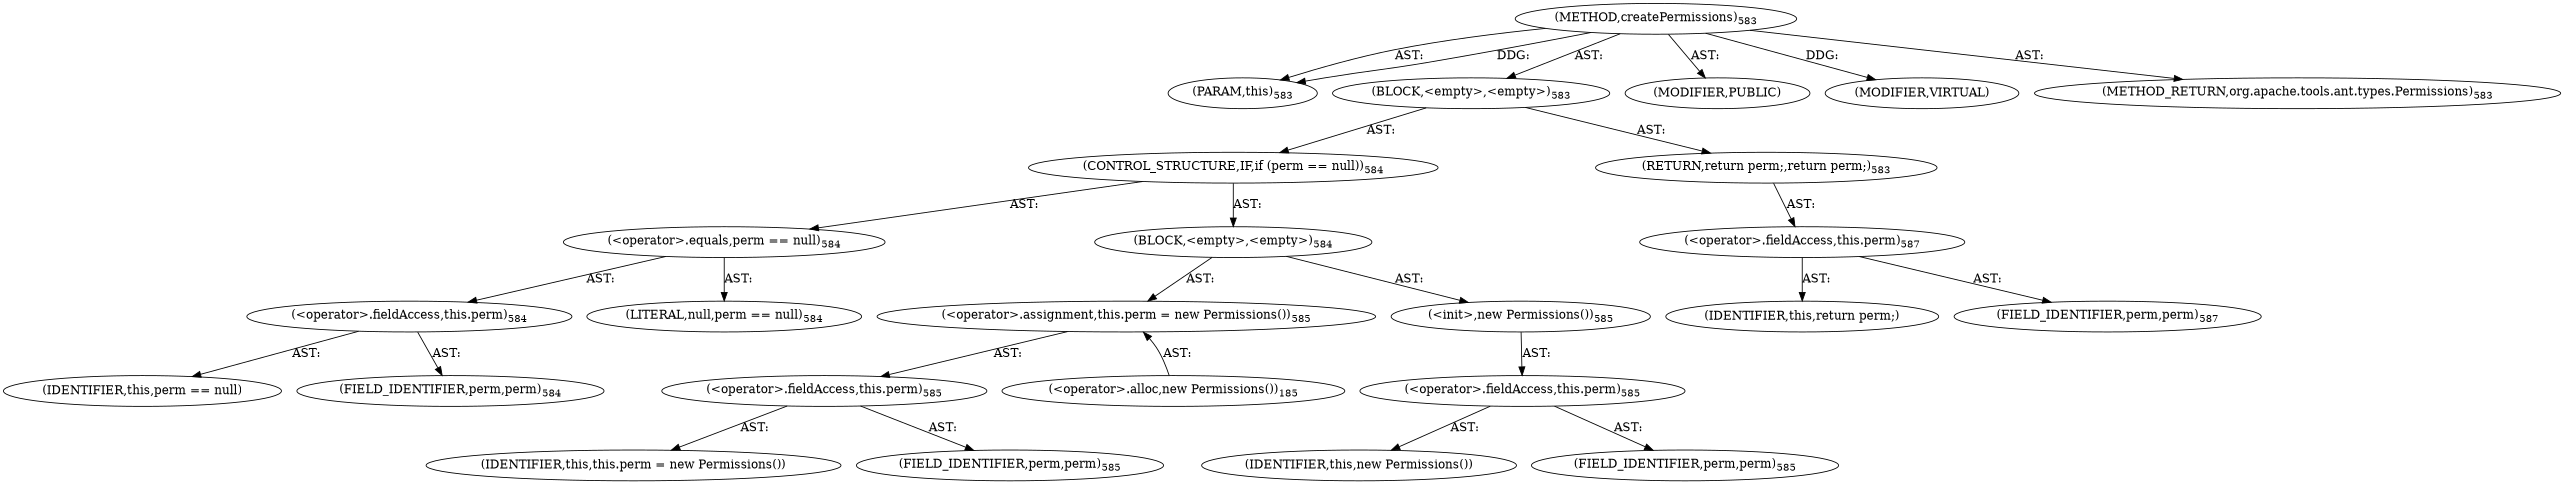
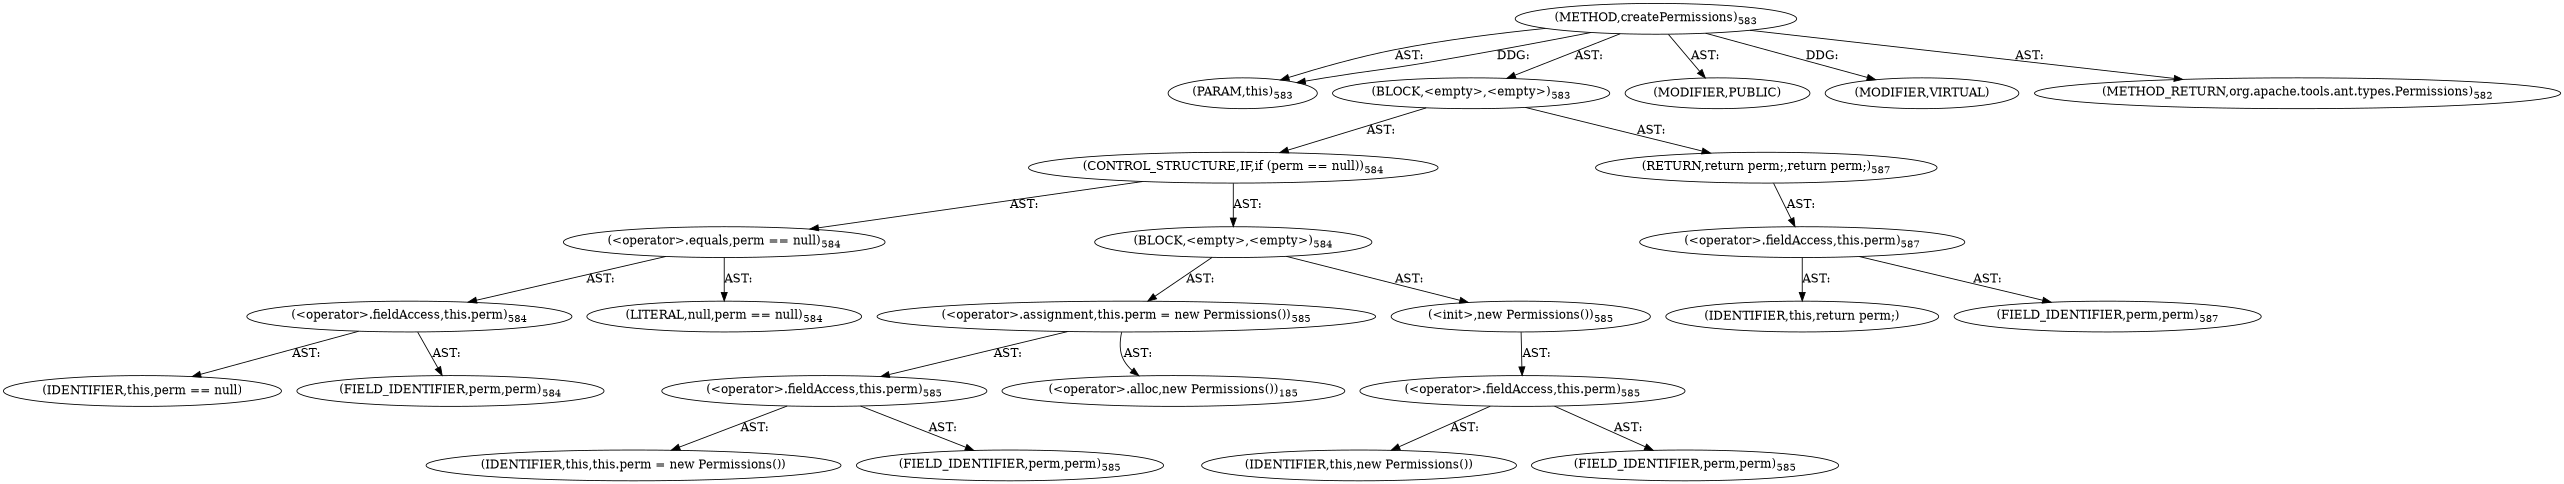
node "(METHOD_RETURN,org.apache.tools.ant.types.Permissions)": text "583" -> "582"
node "(RETURN,return perm;,return perm;)": text "583" -> "587"
edge "(<operator>.alloc,new Permissions())" -> "(<operator>.assignment,this.perm = new Permissions())": reversed
